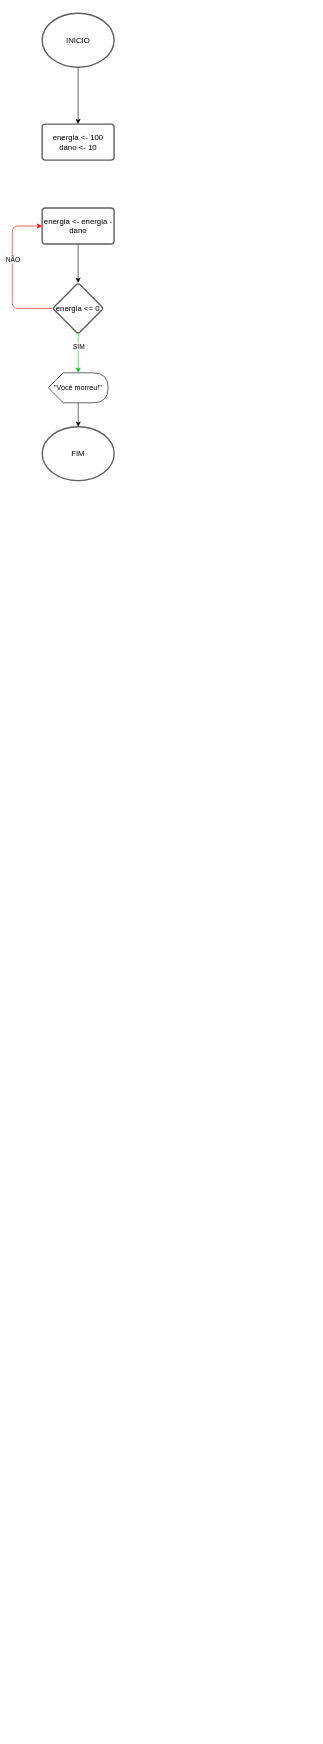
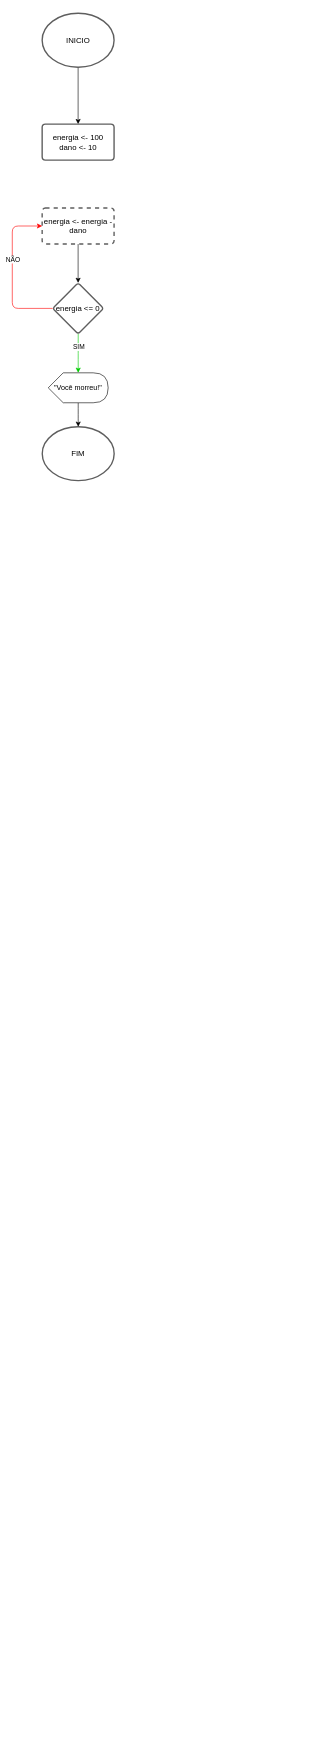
node "energia <- energia - dano": style solid -> dashed
